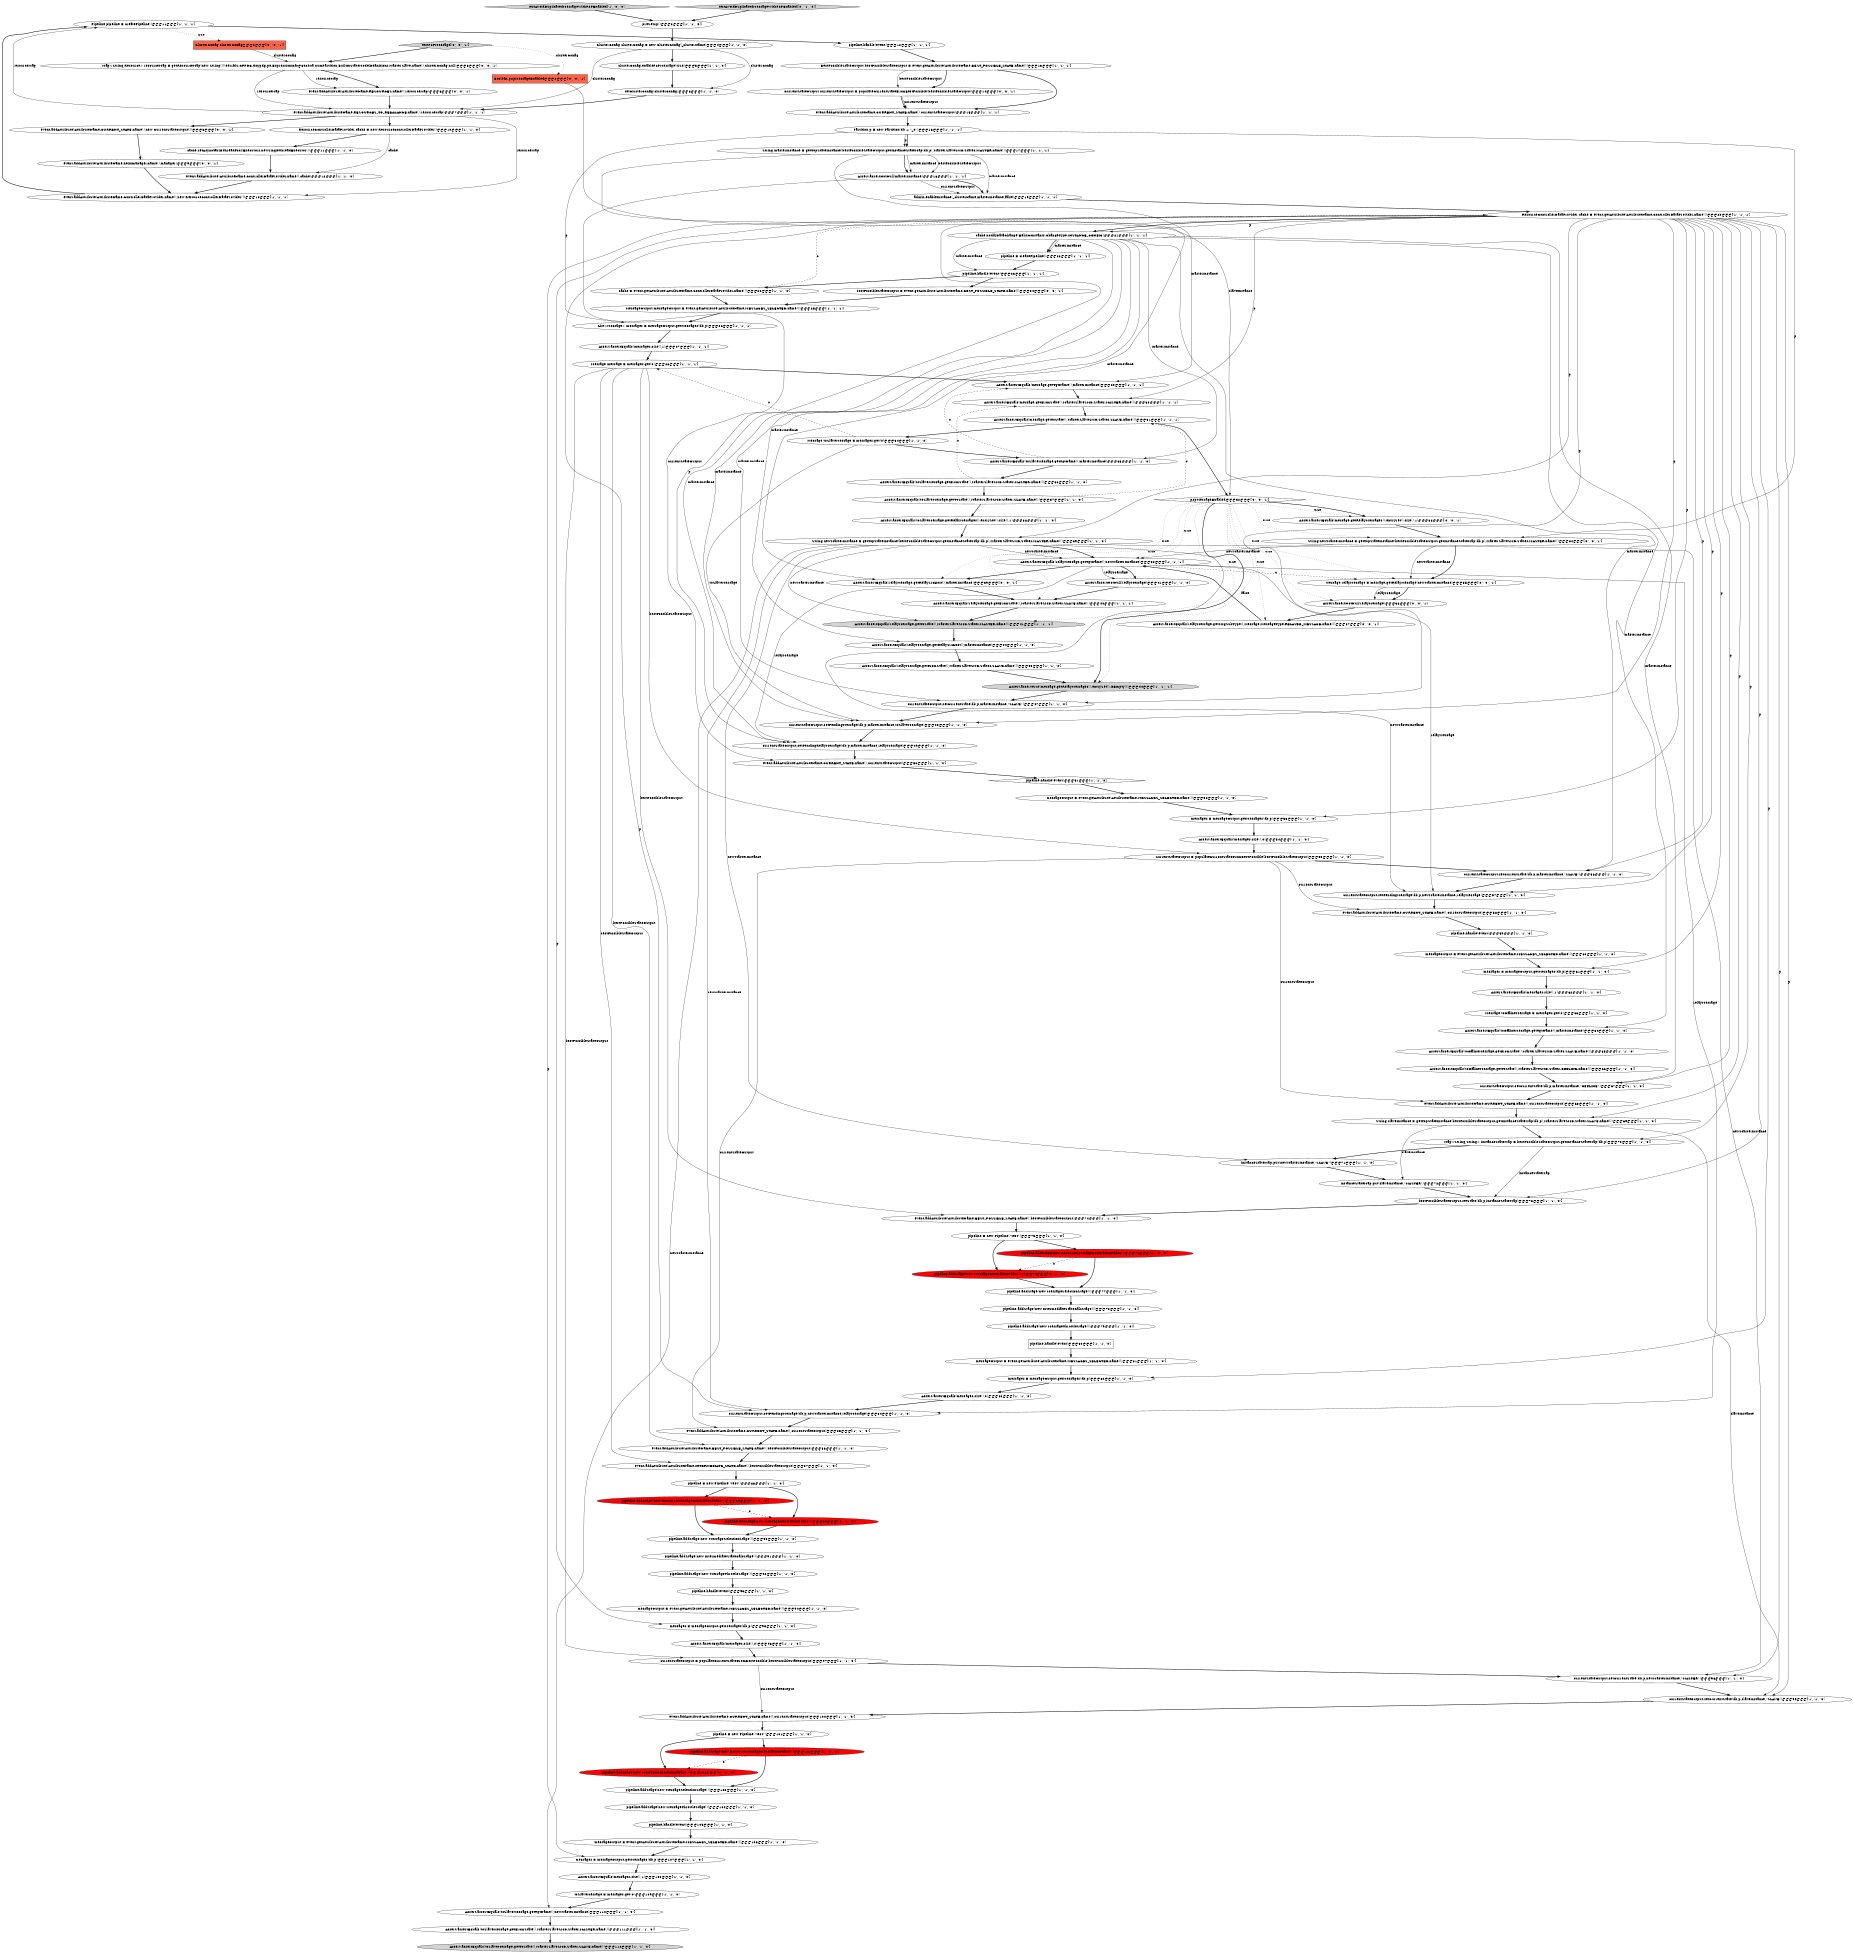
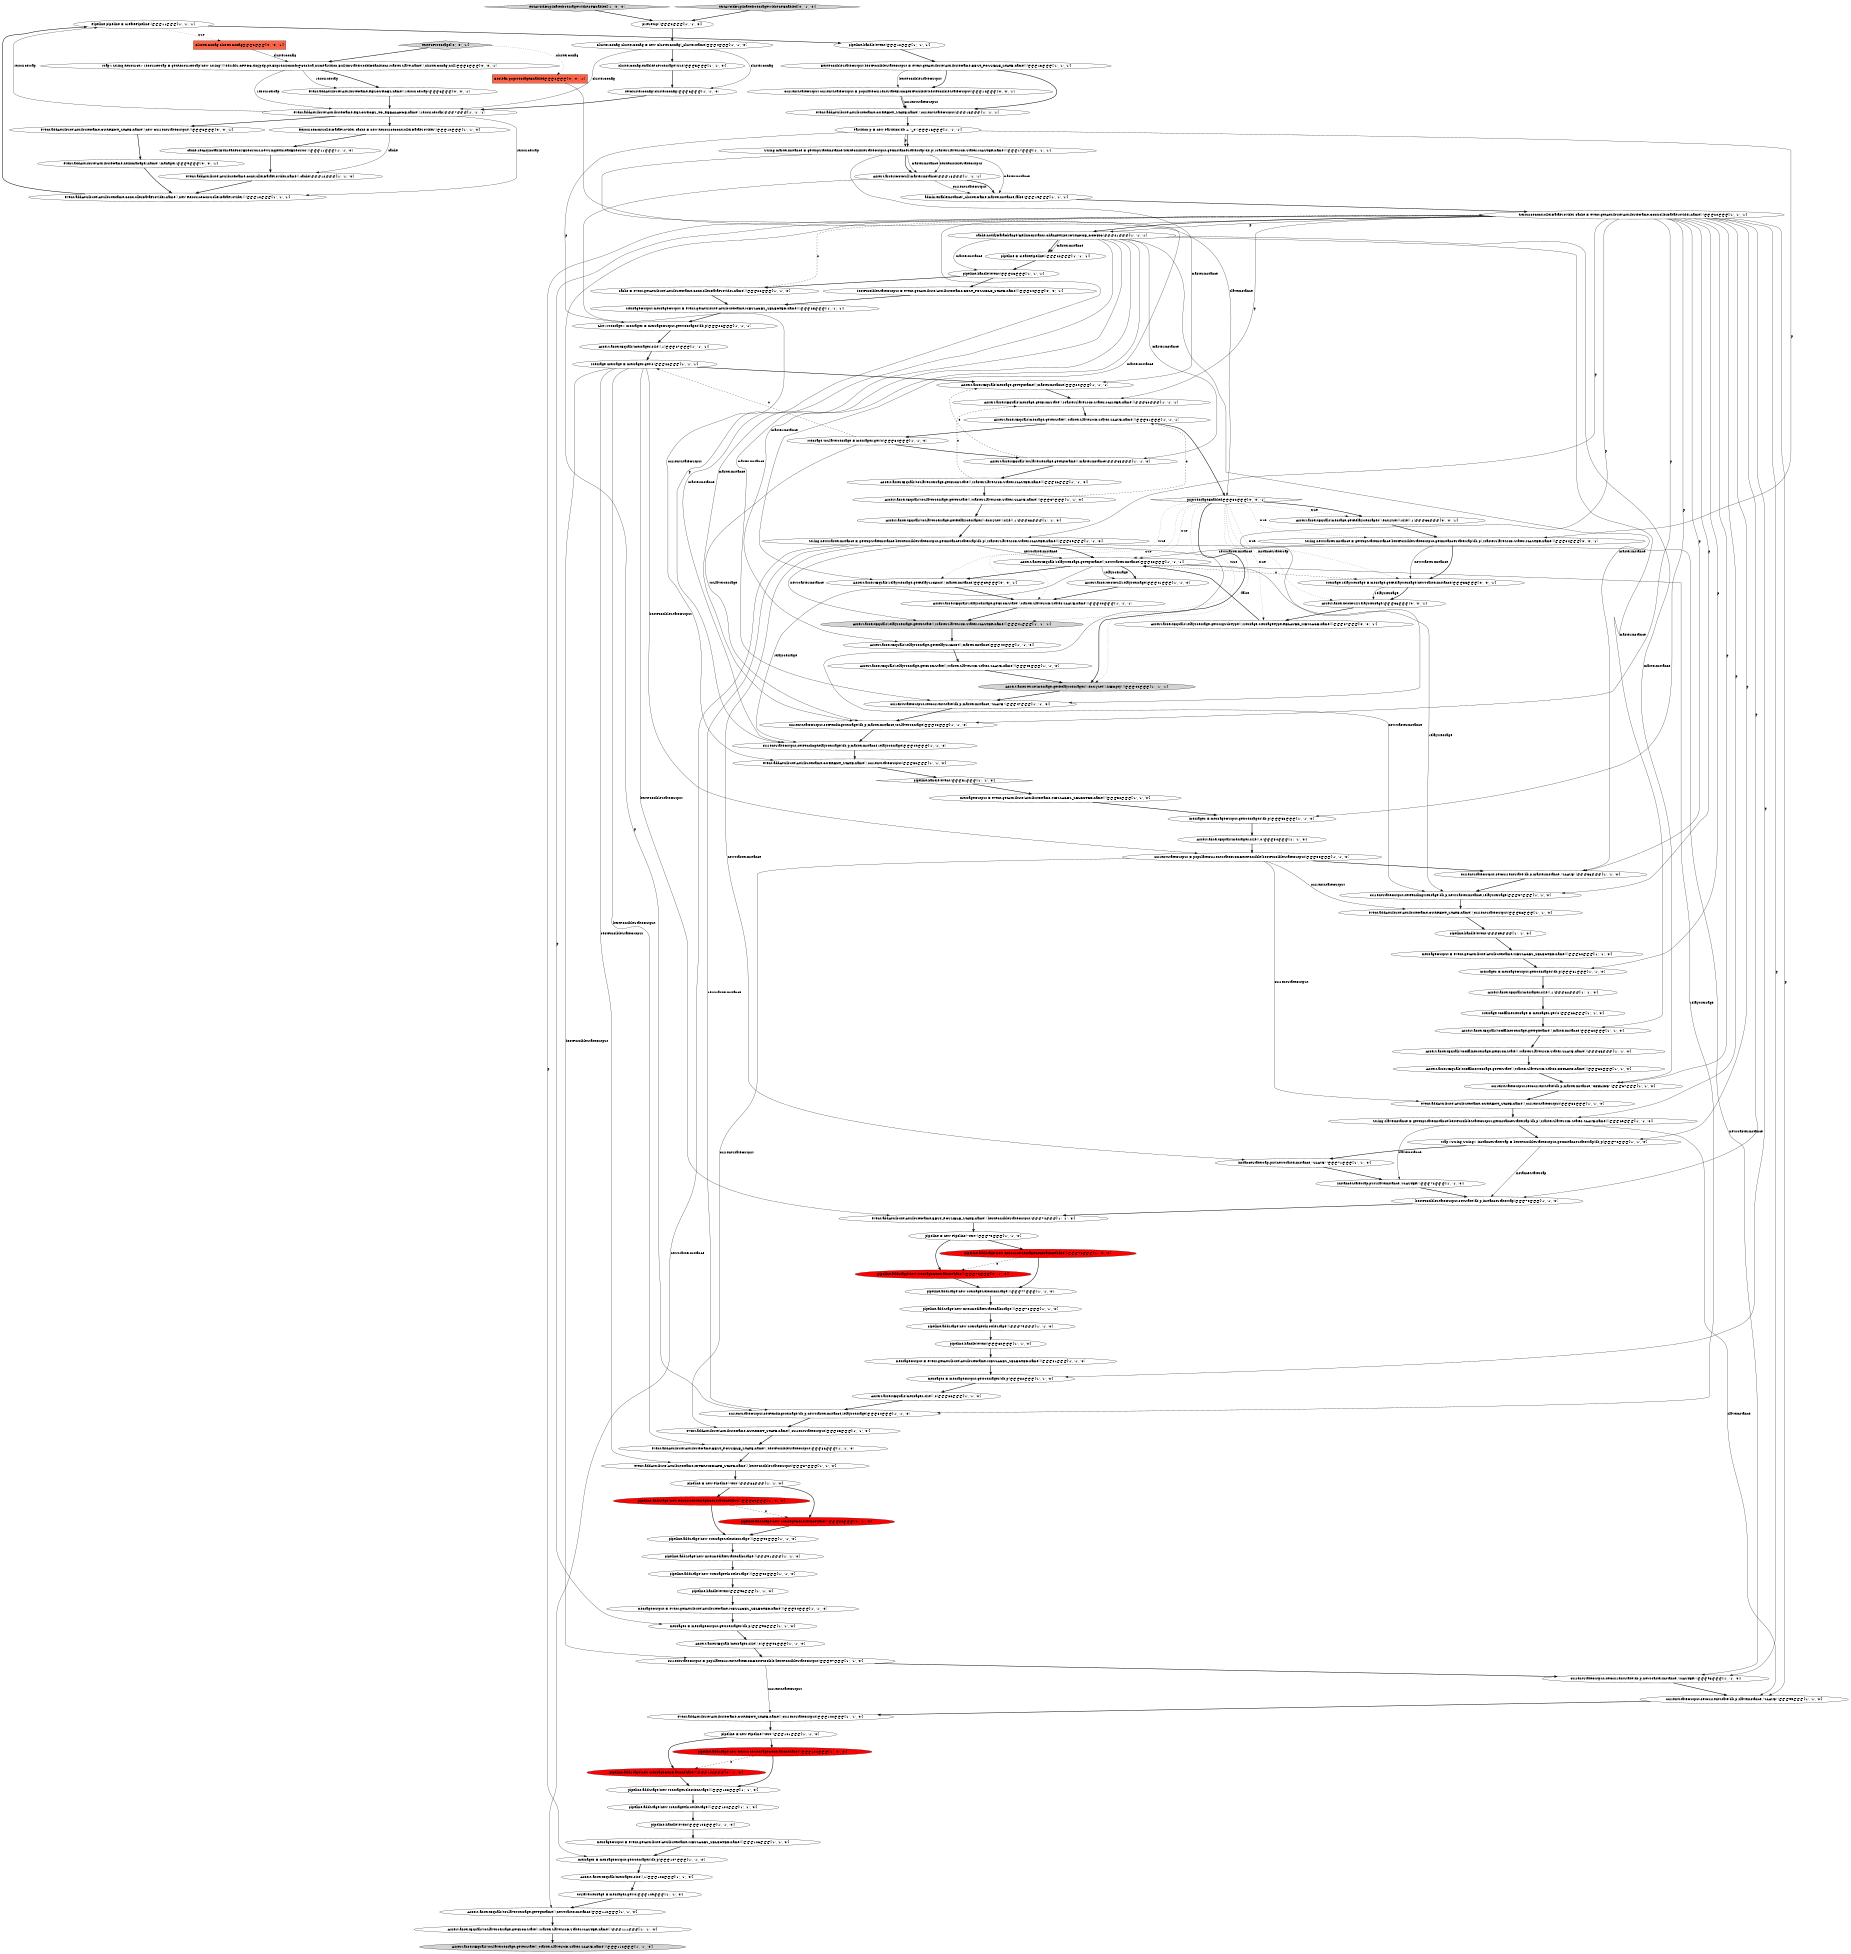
edge "p2pMessageEnabled@@@32@@@['0', '0', '1']" -> "Assert.assertNotNull(relayMessage)@@@36@@@['0', '0', '1']": label "true" -> "instanceStateMap"
node "pipeline.handle(event)@@@80@@@['1', '1', '0']": shape box -> ellipse
